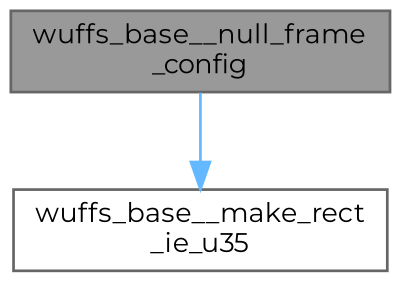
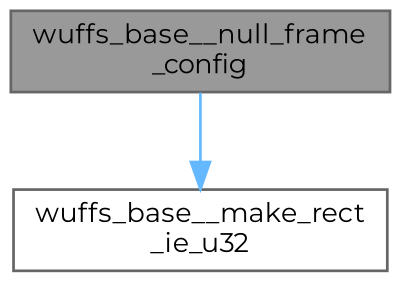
node "wuffs_base__make_rect _ie_u35": label "wuffs_base__make_rect _ie_u35" -> "wuffs_base__make_rect _ie_u32"
